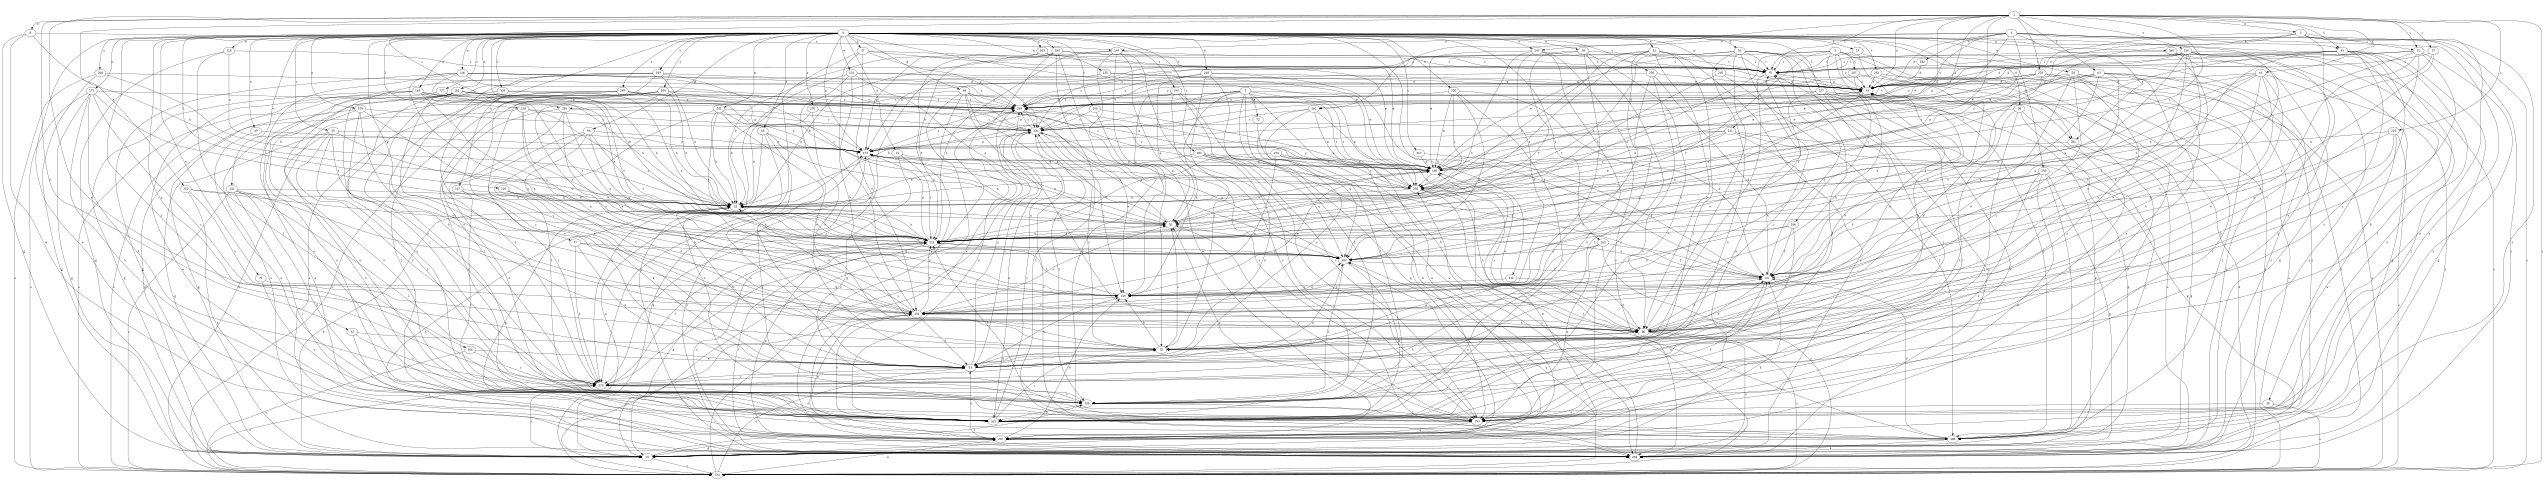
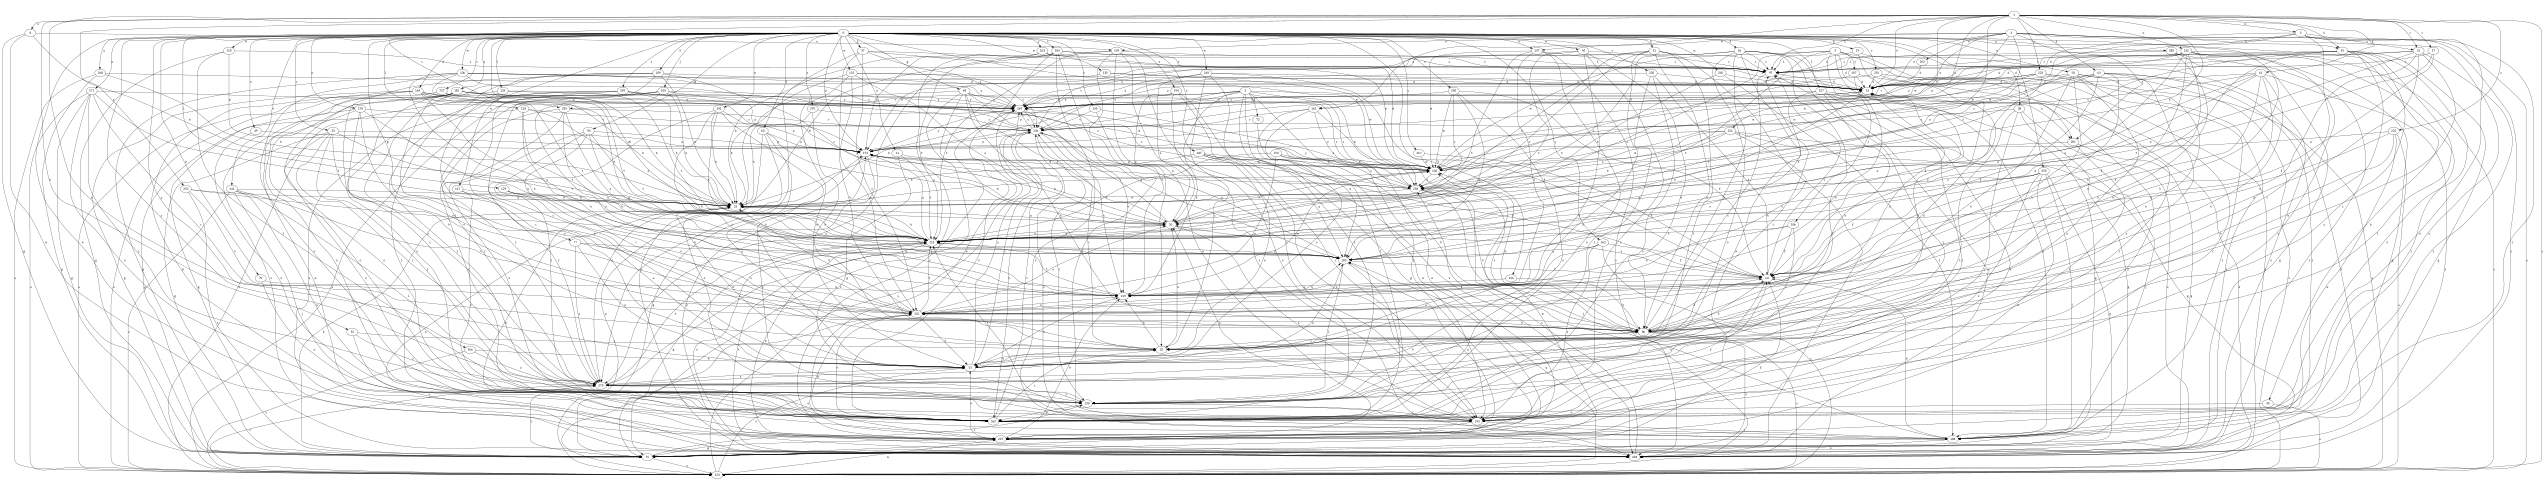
edge "241" -> "236": now "241" -> "119"
